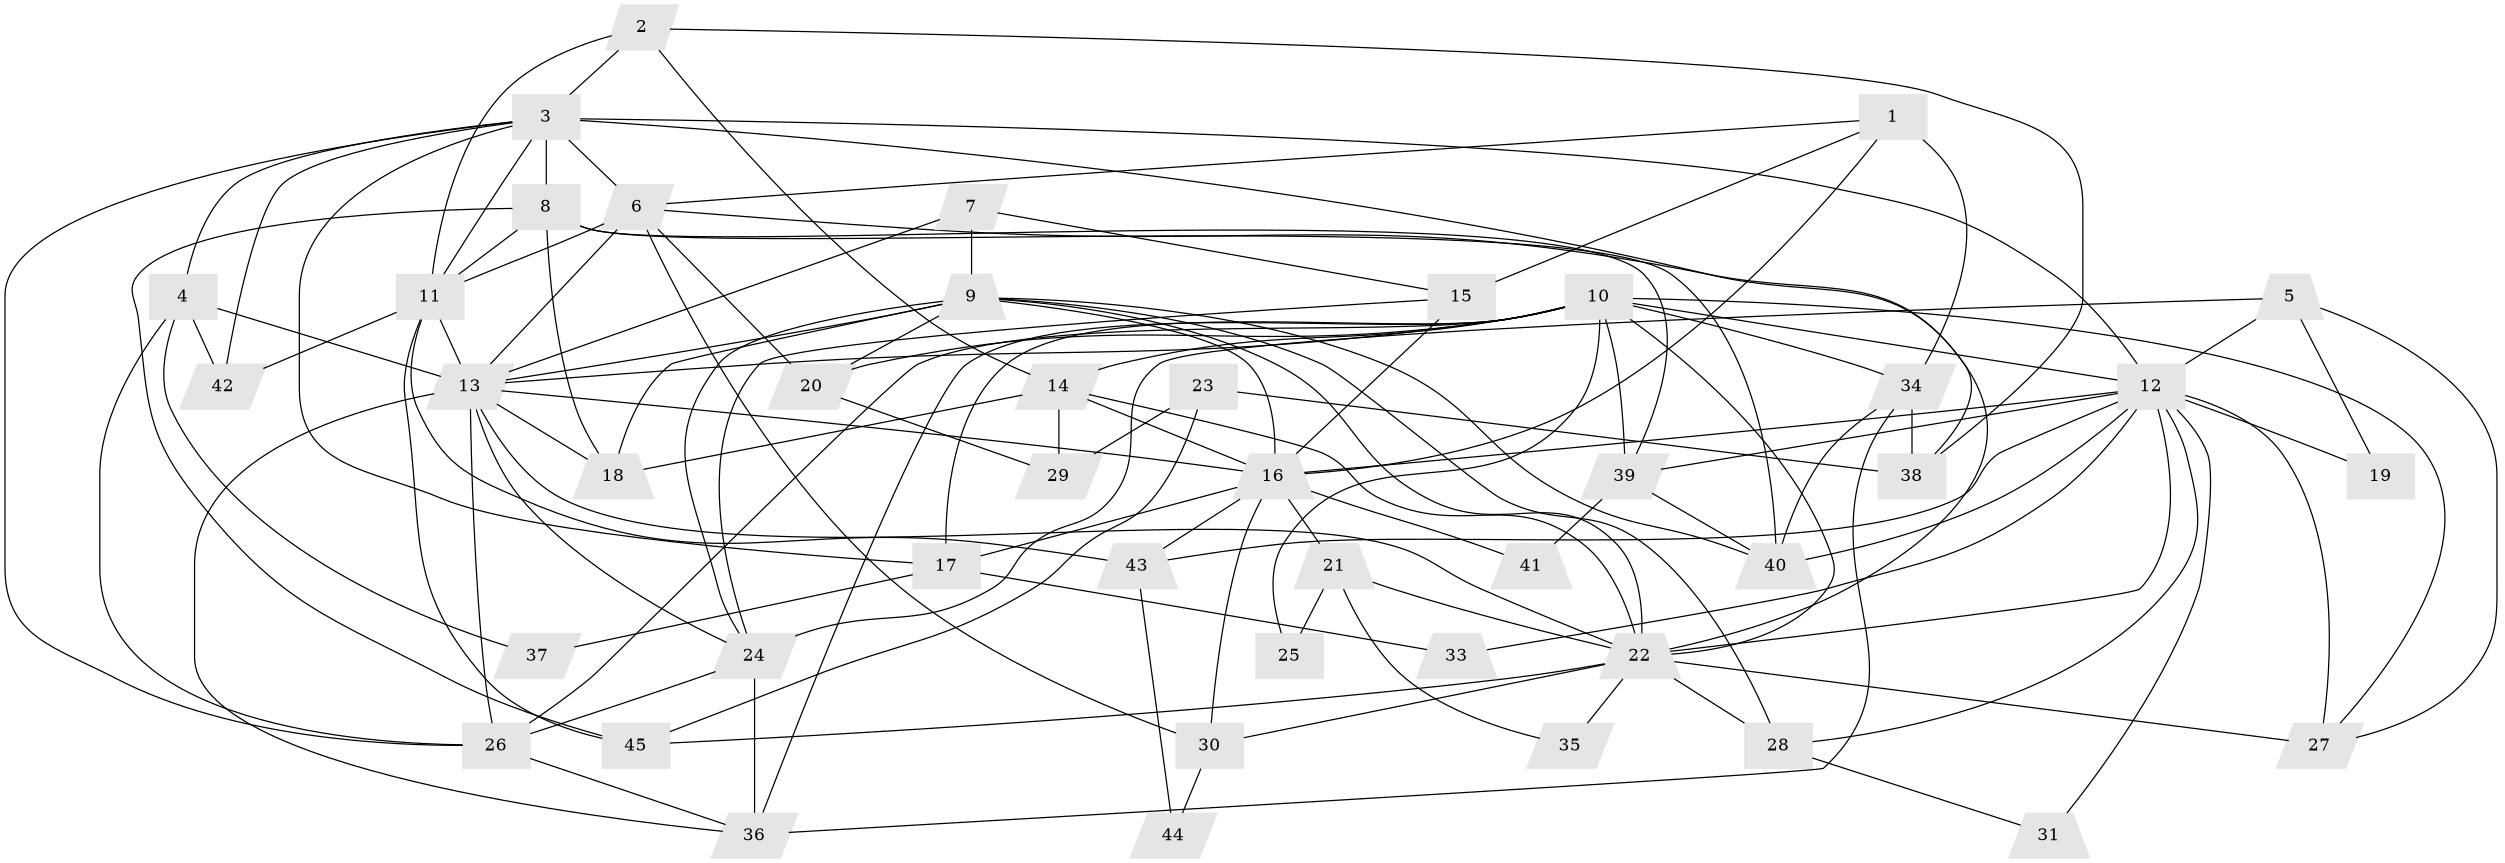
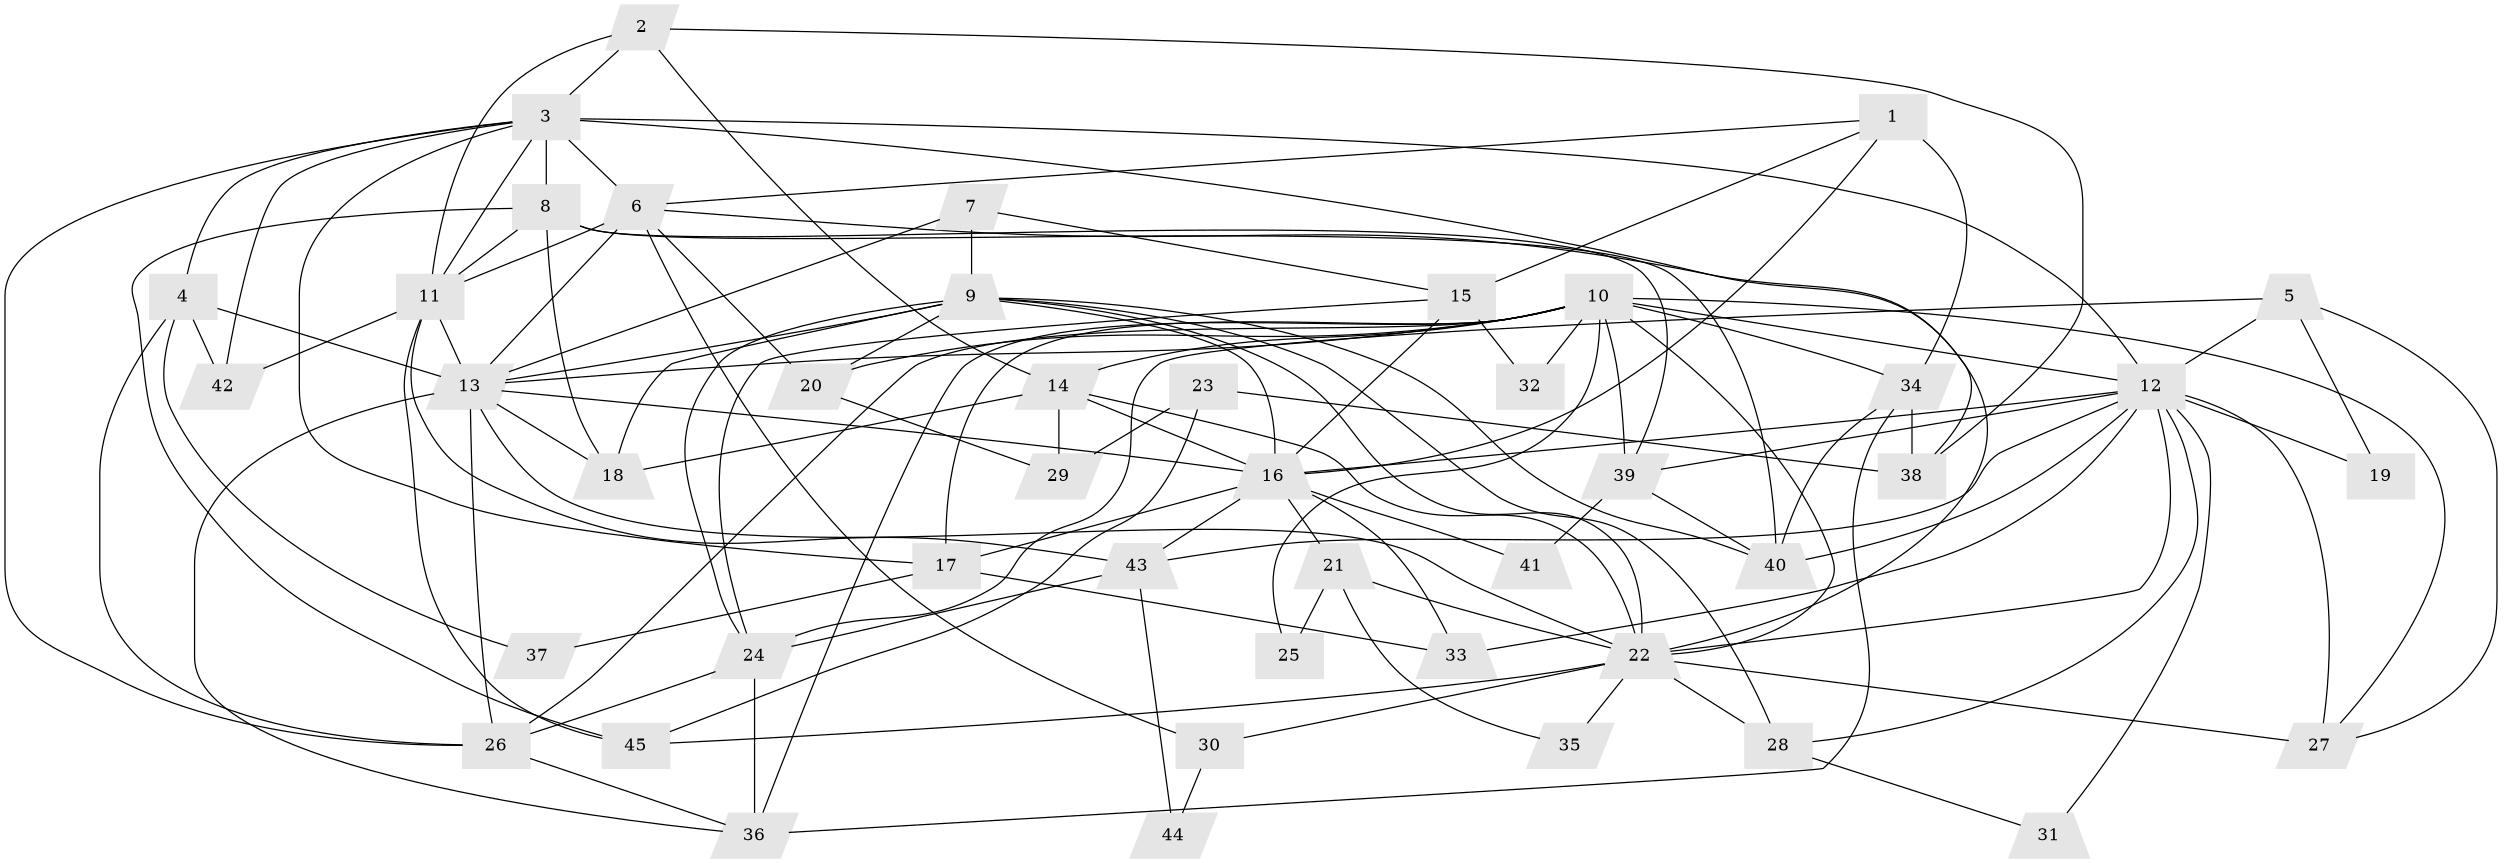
node "32": added
edge "13" -- "24": now "43" -- "24"
edge "16" -- "30": now "16" -- "33"
